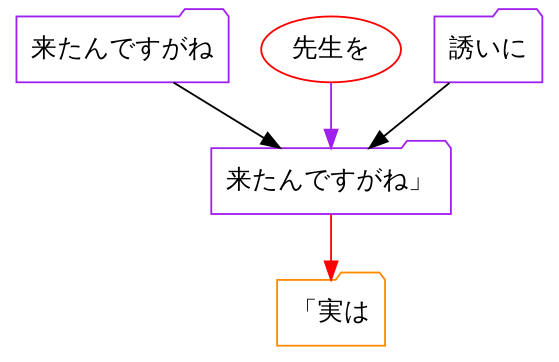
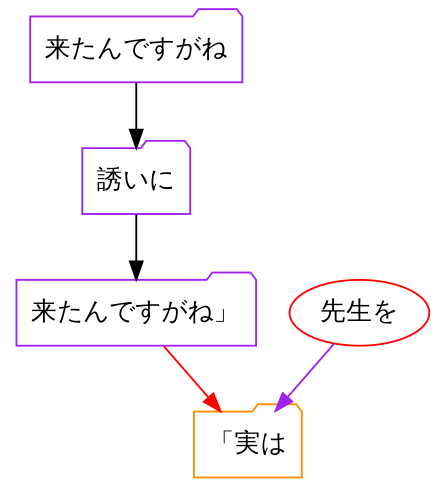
edge "先生を" -> "来たんですがね」": now "先生を" -> "「実は"
edge "来たんですがね" -> "来たんですがね」": now "来たんですがね" -> "誘いに"
